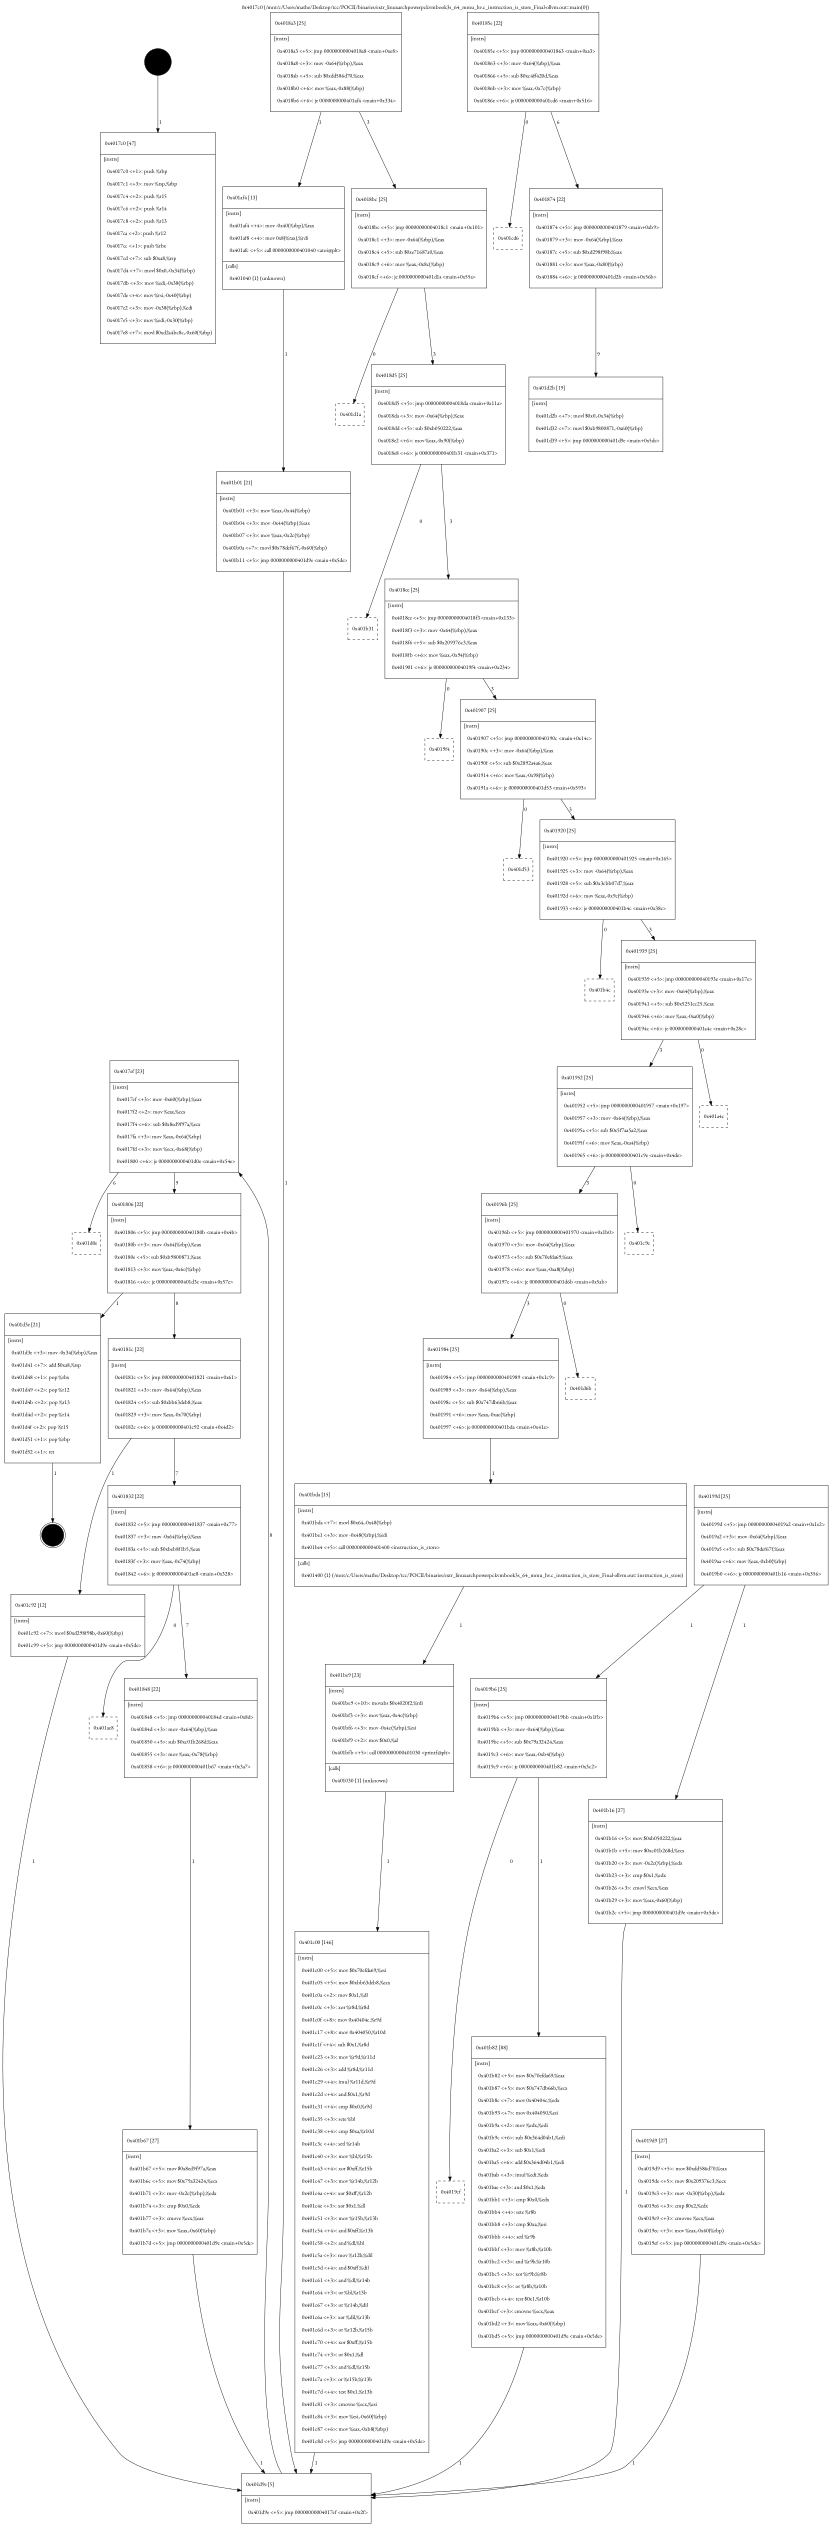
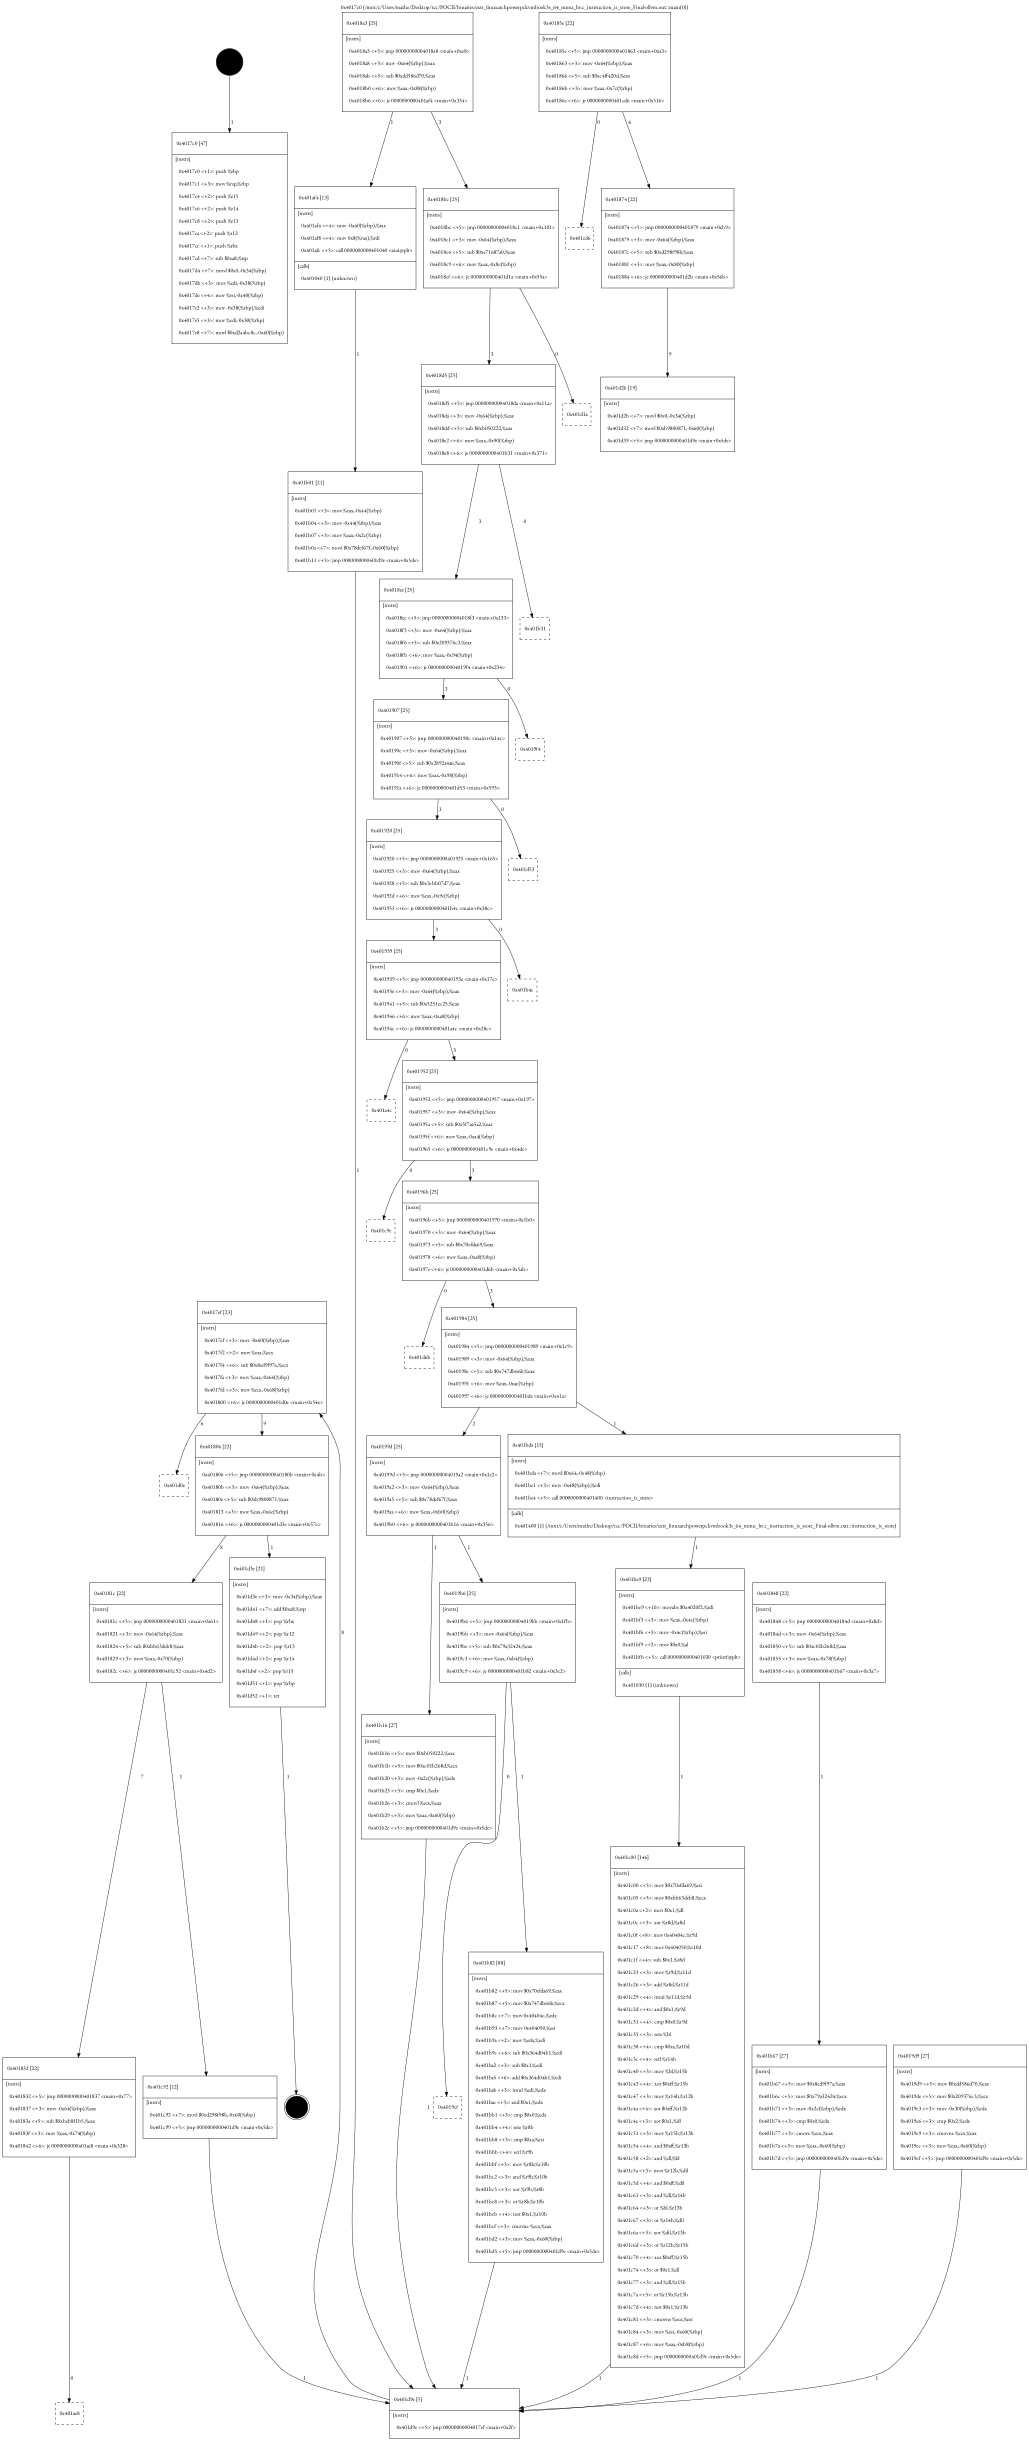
edge "0x401984 [25]" -> "0x40199d [25]": added, label "2"
edge "0x401832 [22]" -> "0x401848 [22]": removed, label "7"
